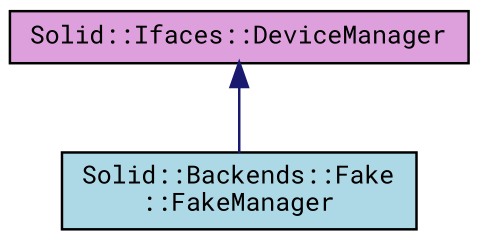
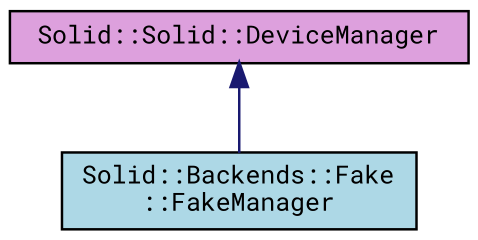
node "Solid::Ifaces::DeviceManager": label "Solid::Ifaces::DeviceManager" -> "Solid::Solid::DeviceManager"
